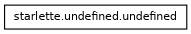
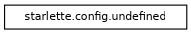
node "starlette.undefined.undefined": label "starlette.undefined.undefined" -> "starlette.config.undefined"
